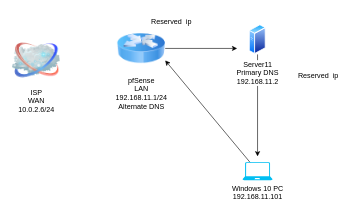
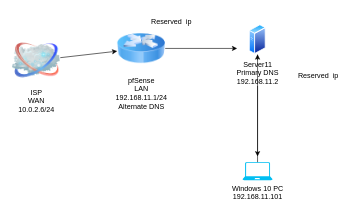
edge "ISP WAN 10.0.2.6/24" -> "pfSense LAN 192.168.11.1/24 Alternate DNS": added
edge "Windows 10 PC 192.168.11.101" -> "pfSense LAN 192.168.11.1/24 Alternate DNS": now "Windows 10 PC 192.168.11.101" -> "Server11 Primary DNS 192.168.11.2"
